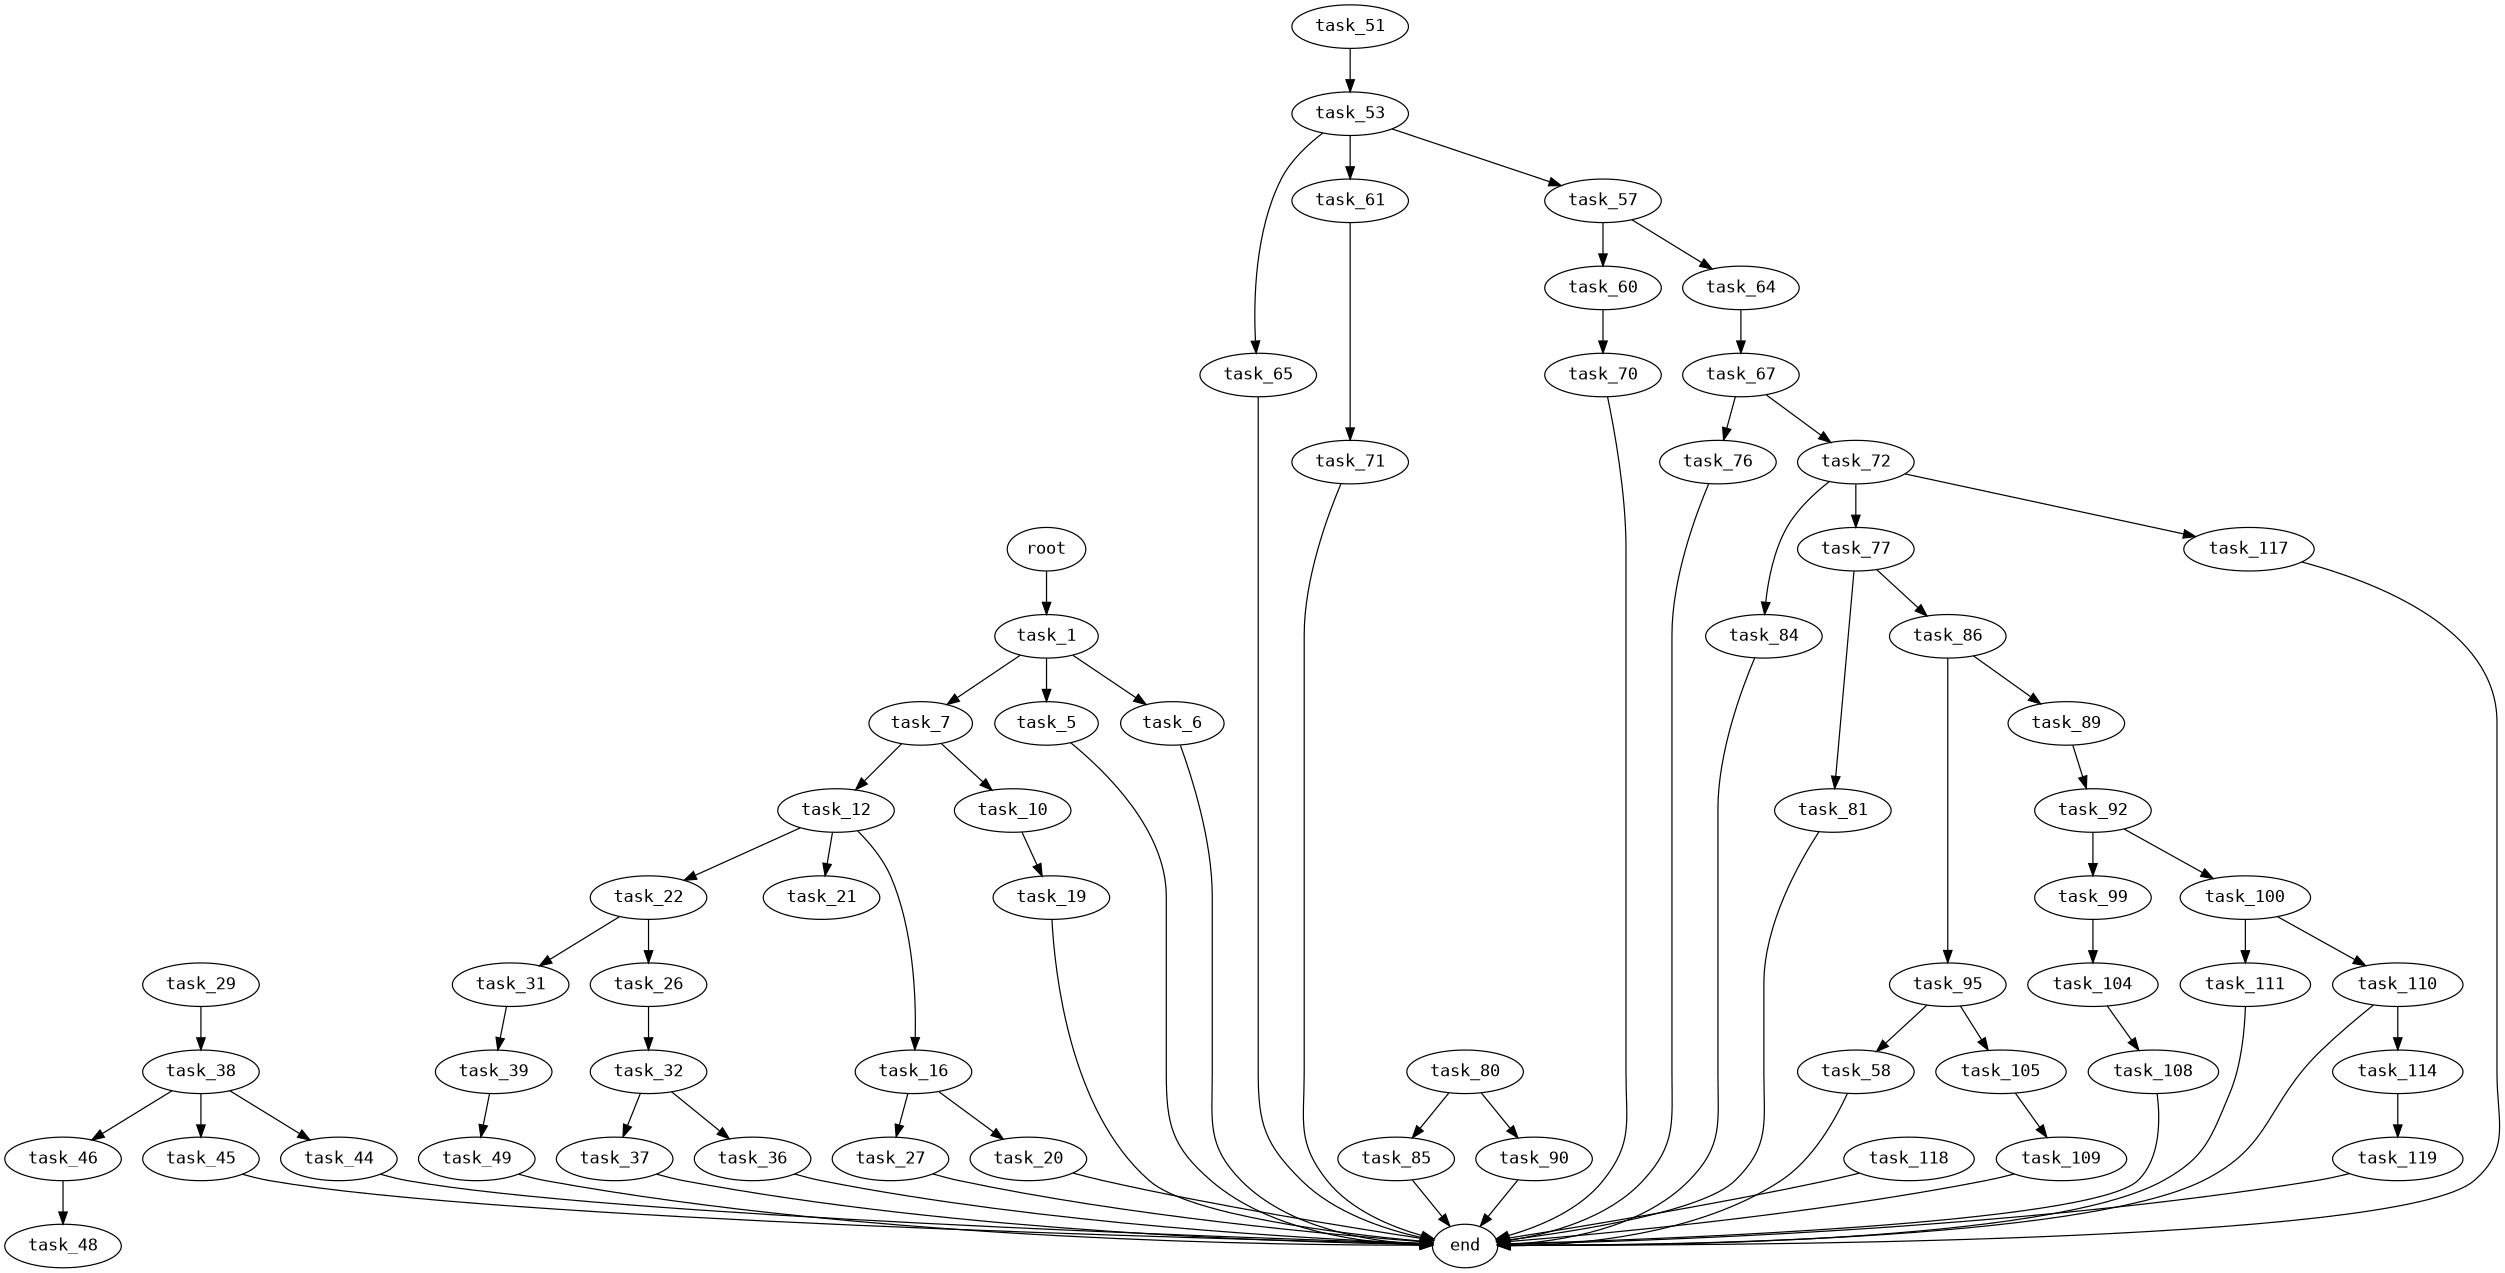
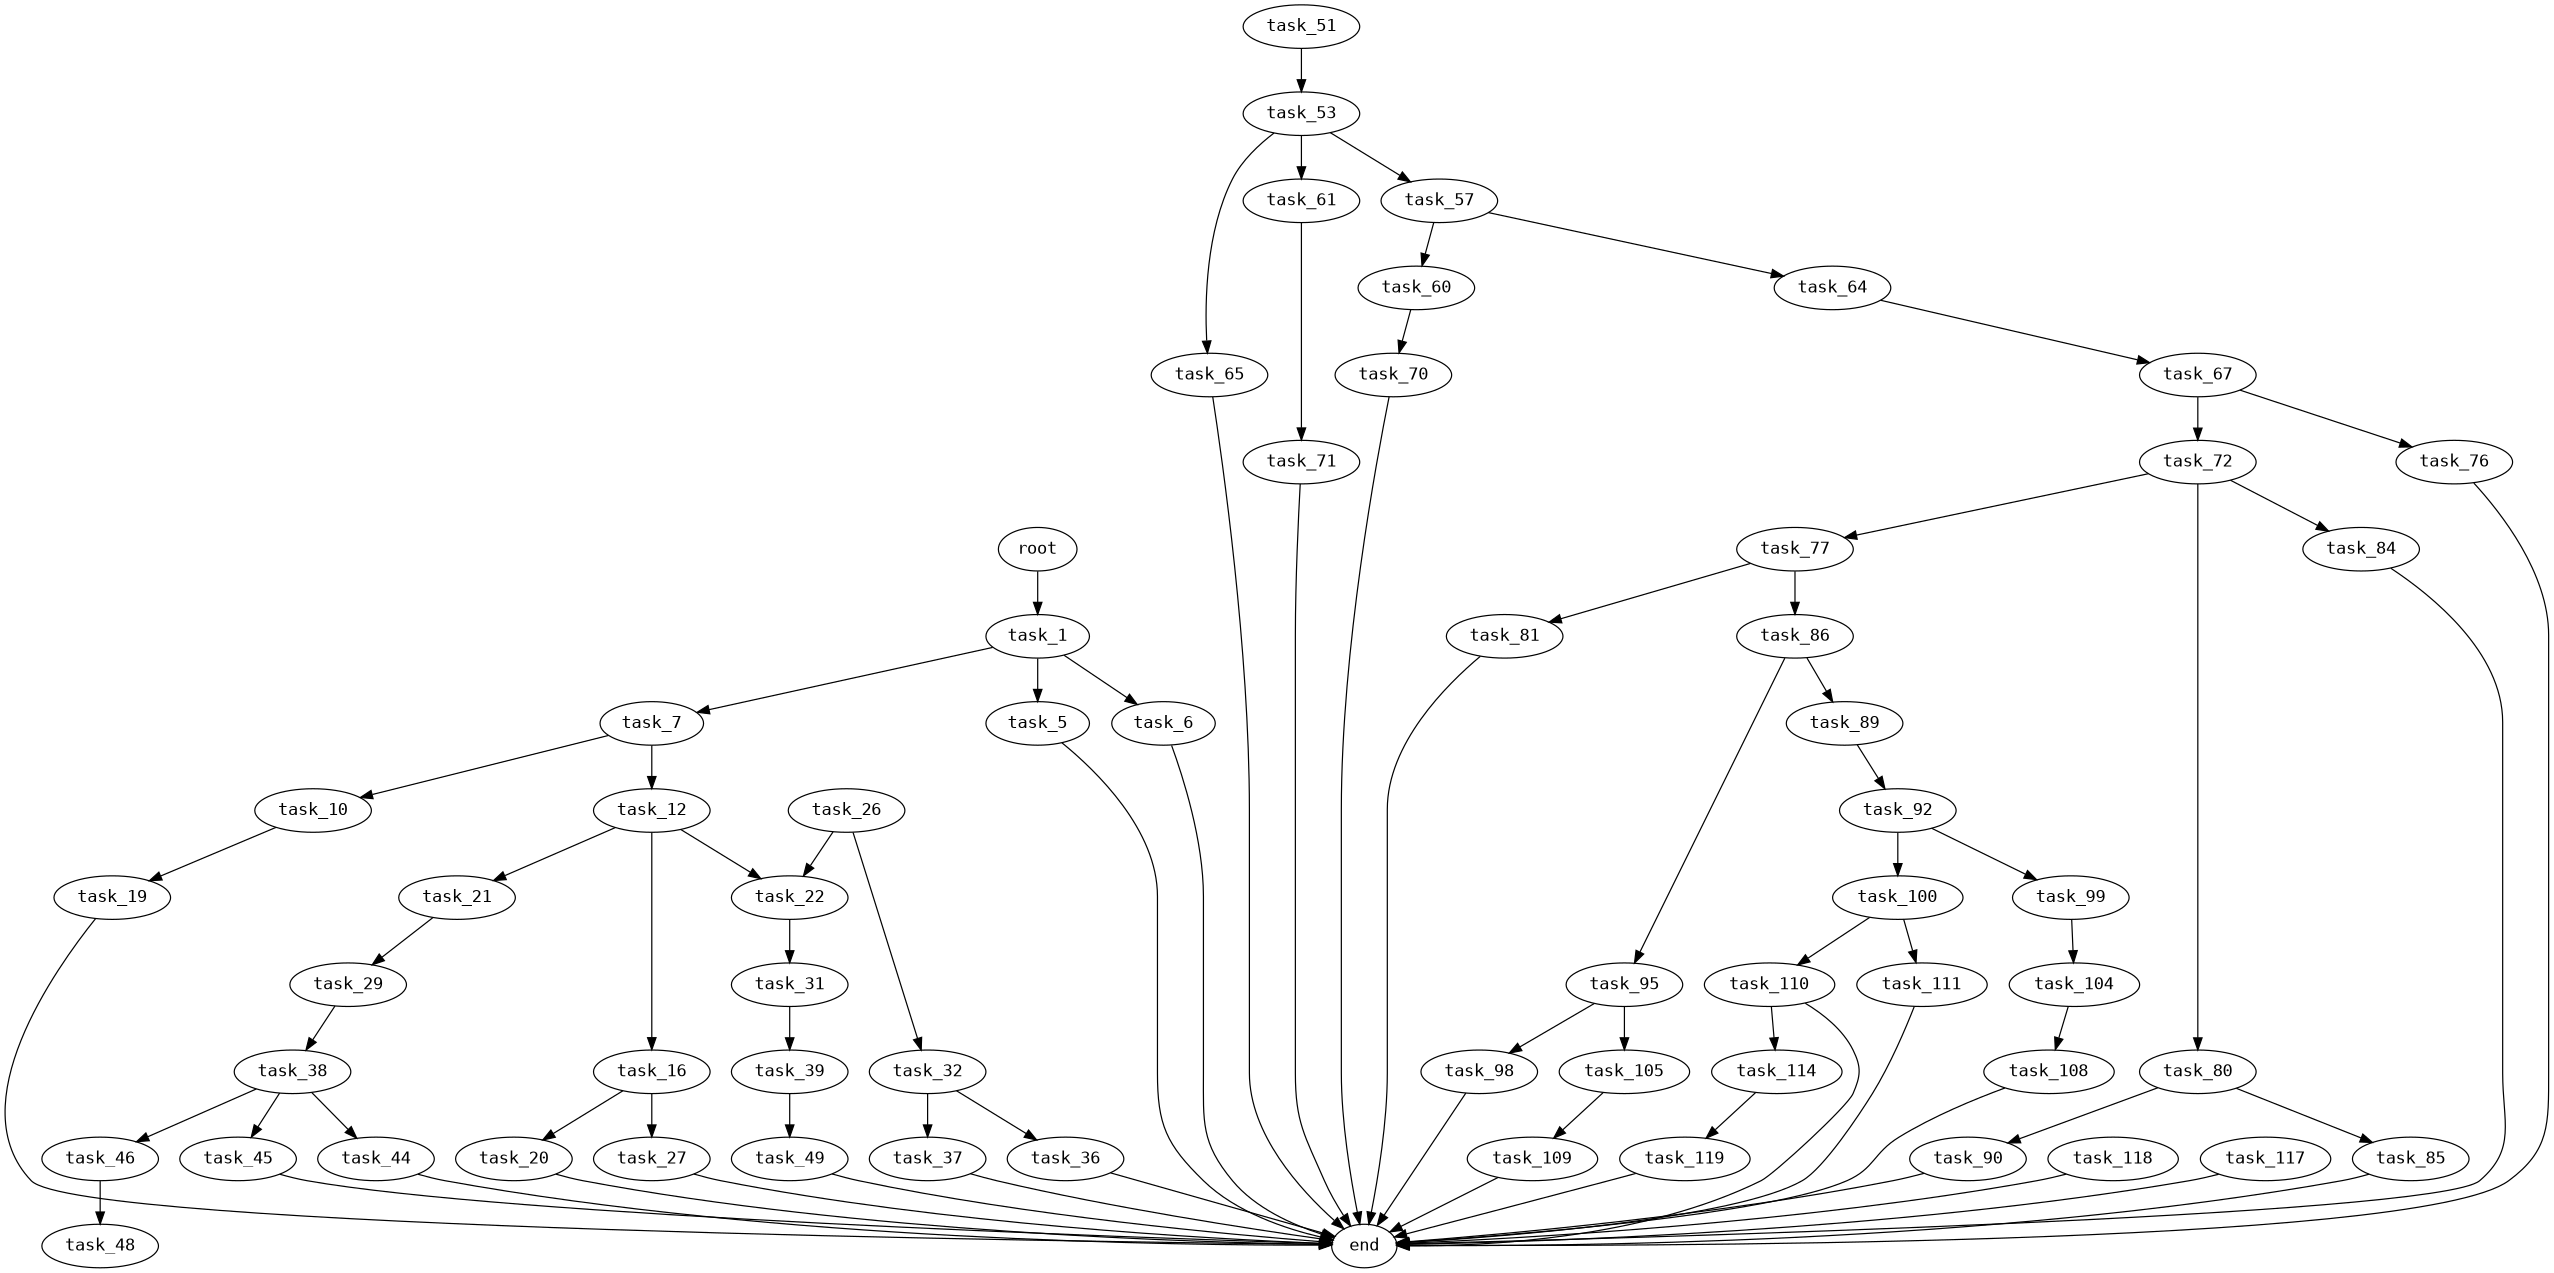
edge "task_72" -> "task_117": now "task_72" -> "task_80"
edge "task_22" -> "task_26": reversed
edge "task_21" -> "task_29": added
node "task_58": label "task_58" -> "task_98"
